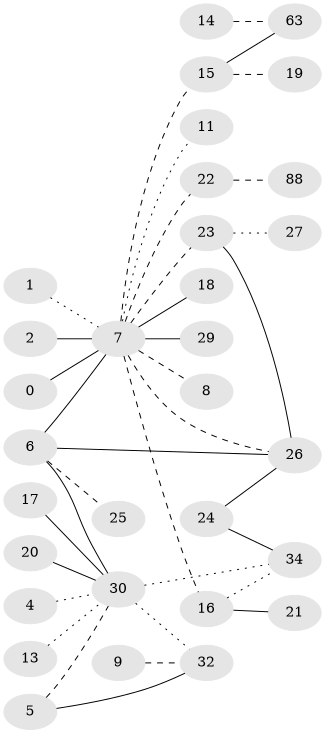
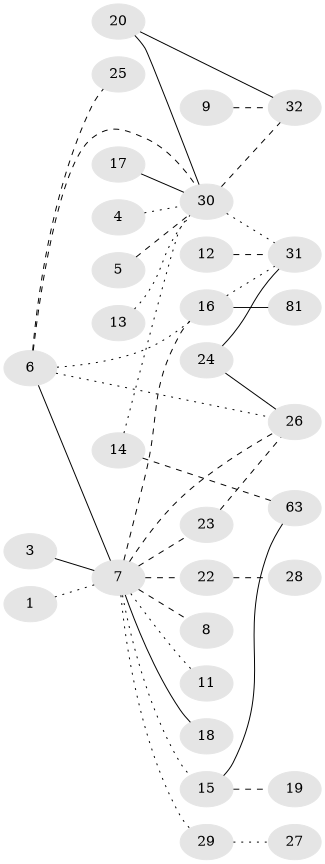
node "88": label "88" -> "28"
edge "15" -- "7": style dashed -> dotted
edge "23" -- "27": now "29" -- "27"
node "12": added
edge "30" -- "14": added
edge "23" -- "26": style solid -> dashed
node "2": removed
edge "7" -- "29": style solid -> dotted
edge "16" -- "6": added
node "0": label "0" -> "3"
edge "6" -- "26": style solid -> dotted
edge "6" -- "30": style solid -> dashed
node "34": label "34" -> "31"
node "21": label "21" -> "81"
edge "30" -- "32": style dotted -> dashed
edge "32" -- "5": now "32" -- "20"
